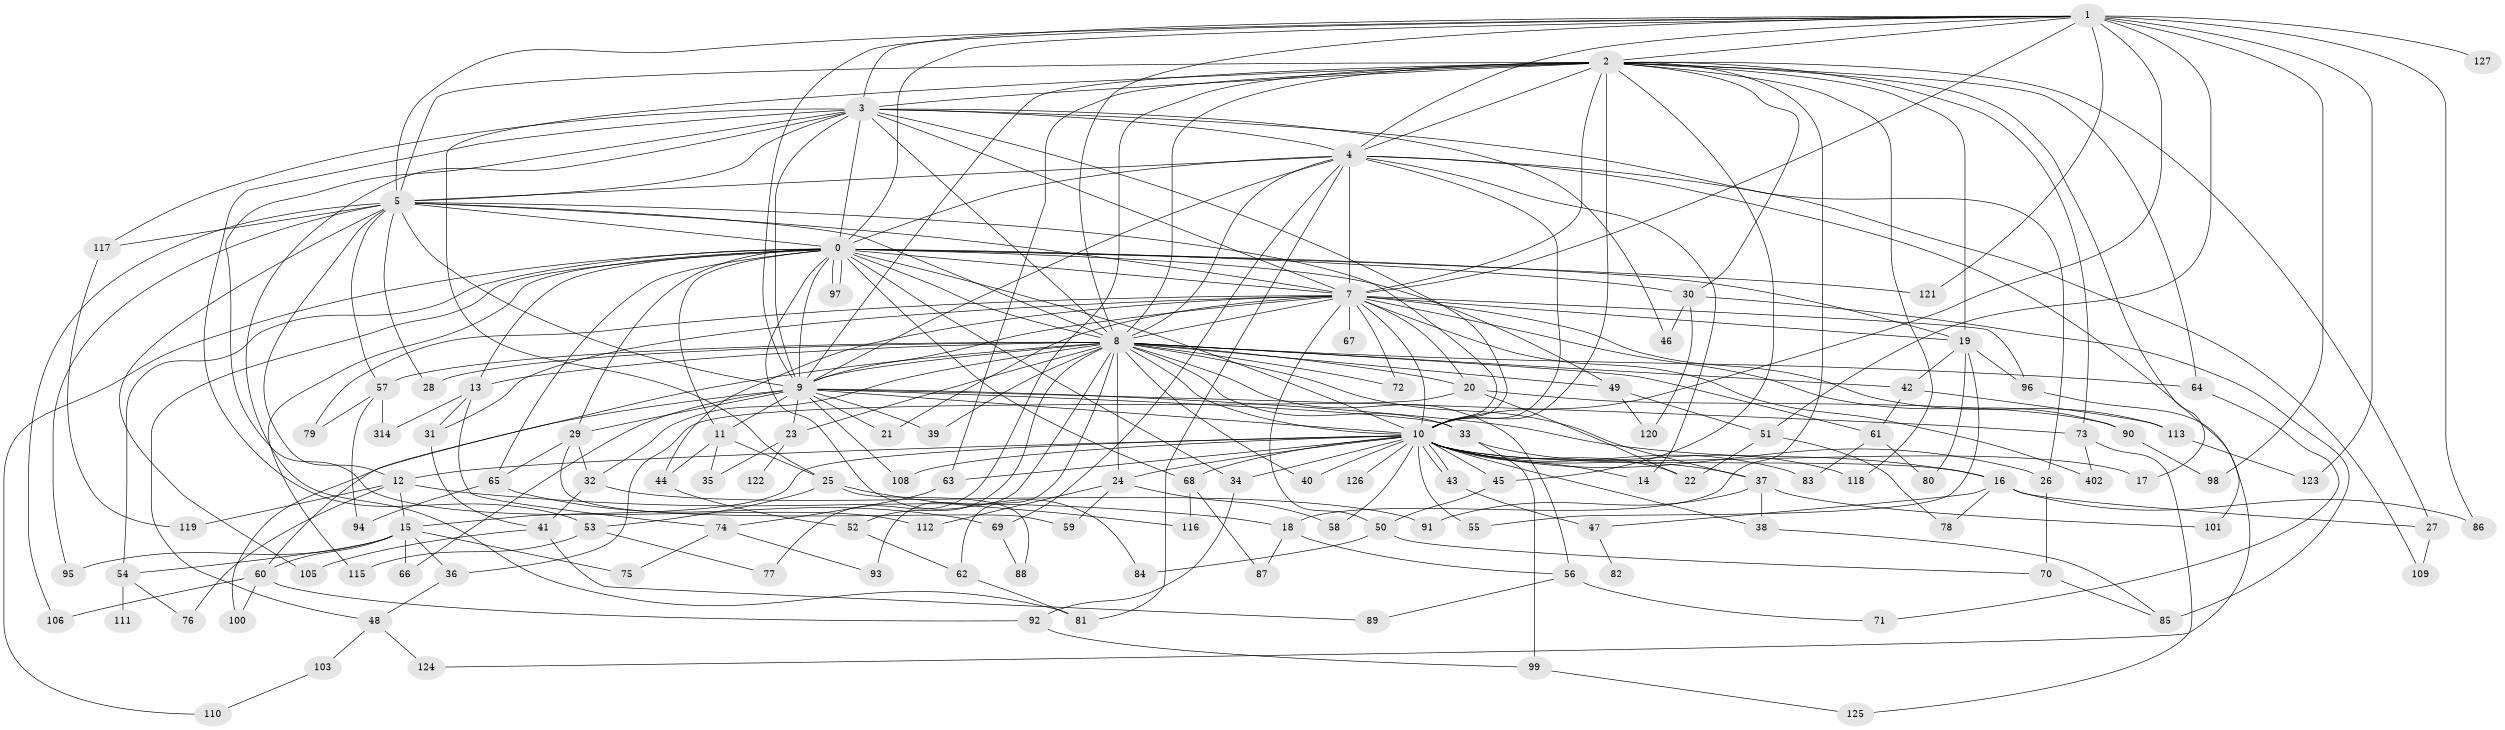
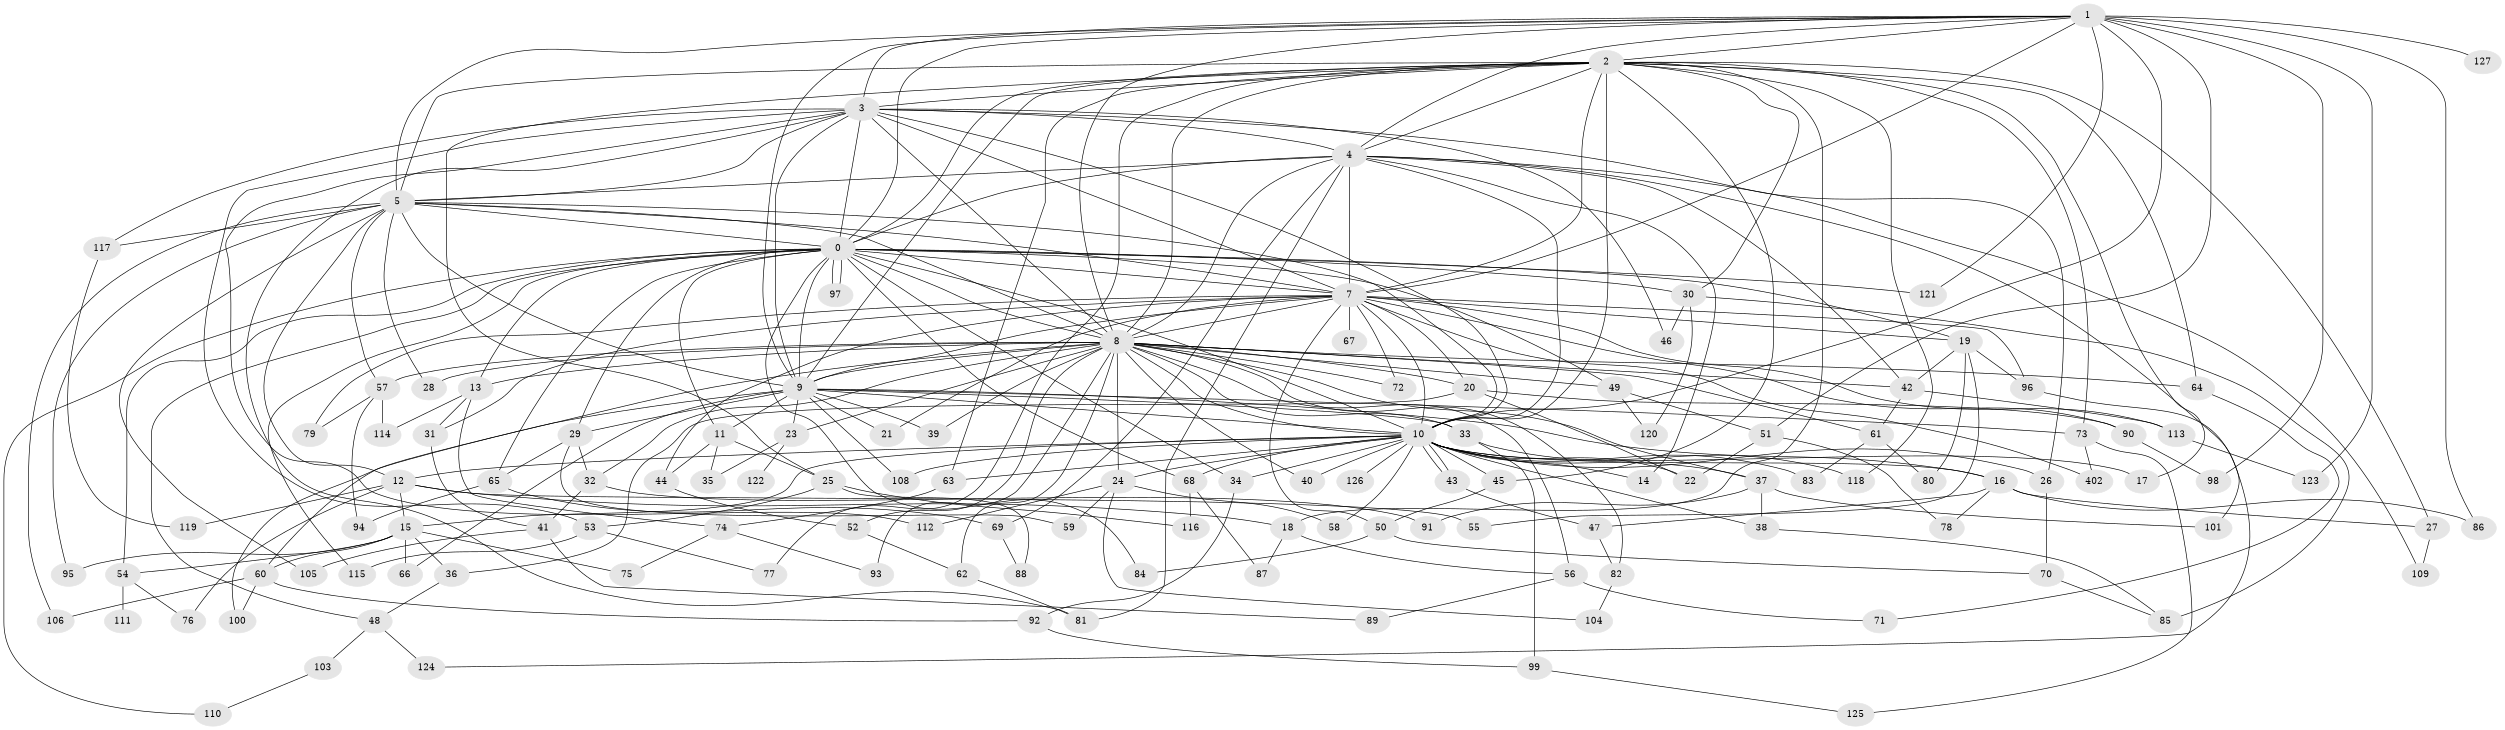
edge "2" -- "19": now "2" -- "0"
edge "4" -- "9": now "4" -- "42"
edge "8" -- "82": added
node "314": label "314" -> "114"
edge "10" -- "55": now "12" -- "55"
node "104": added
